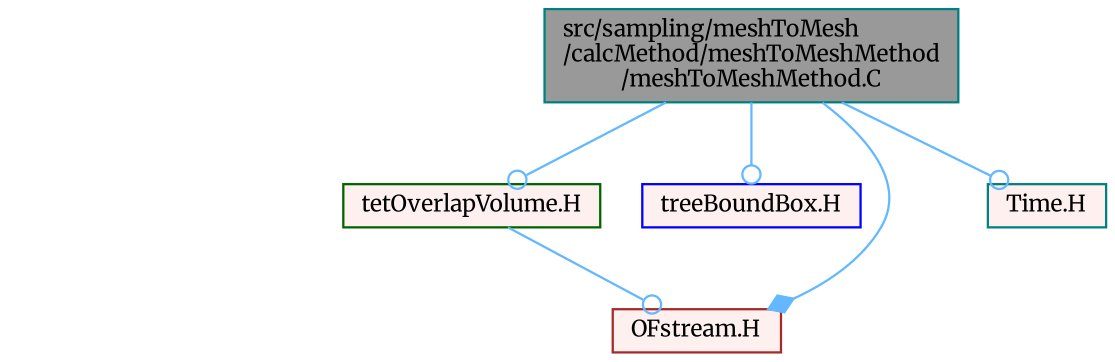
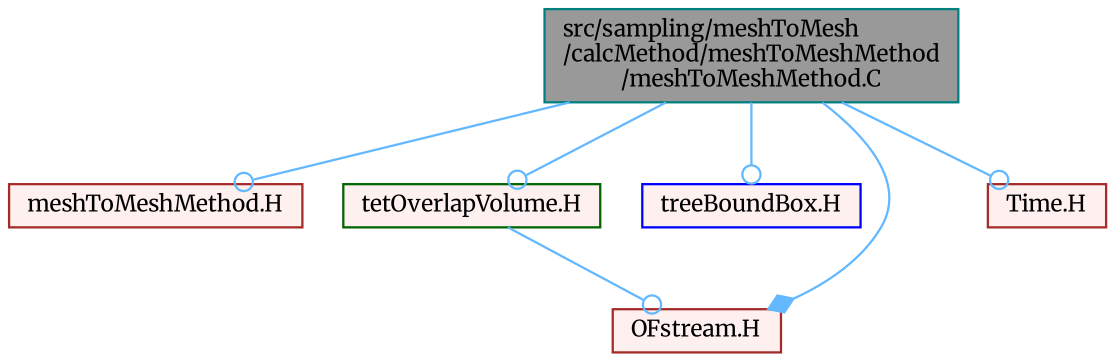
node "meshToMeshMethod.H": added
node "Time.H": color teal -> brown
